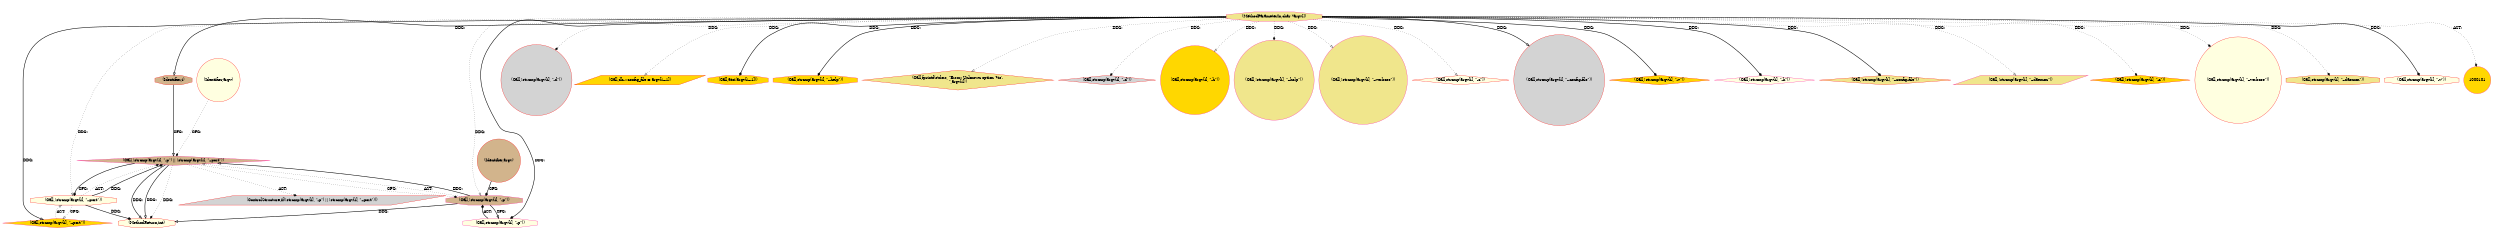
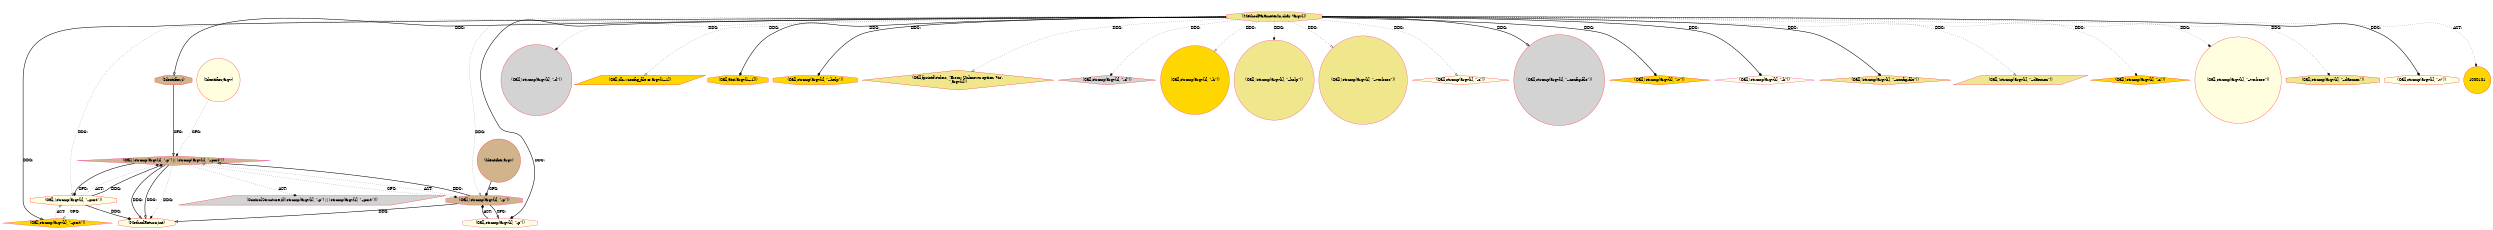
node "1000101": color deeppink -> red
